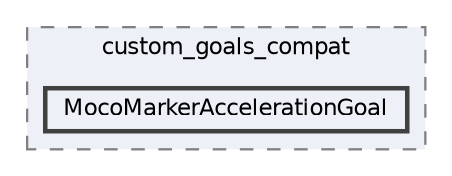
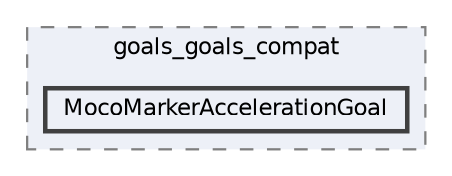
cluster "custom_goals_compat": label "custom_goals_compat" -> "goals_goals_compat"
